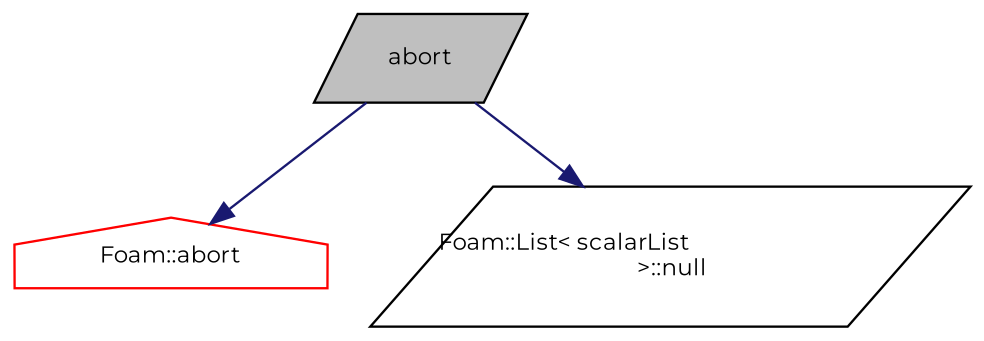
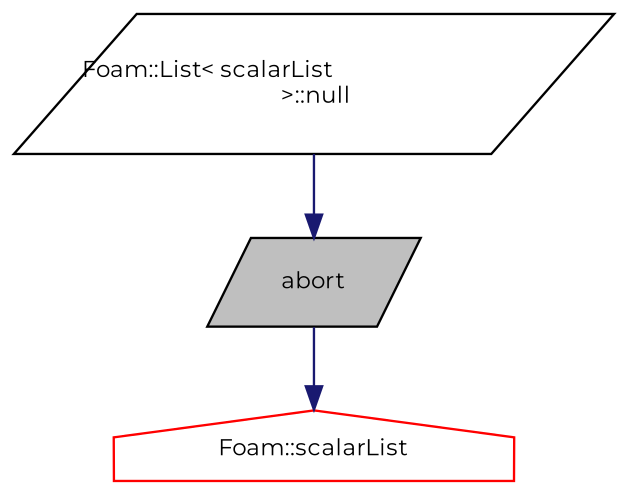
edge "abort" -> "Foam::List< scalarList >::null": reversed
node "Foam::abort": label "Foam::abort" -> "Foam::scalarList"
